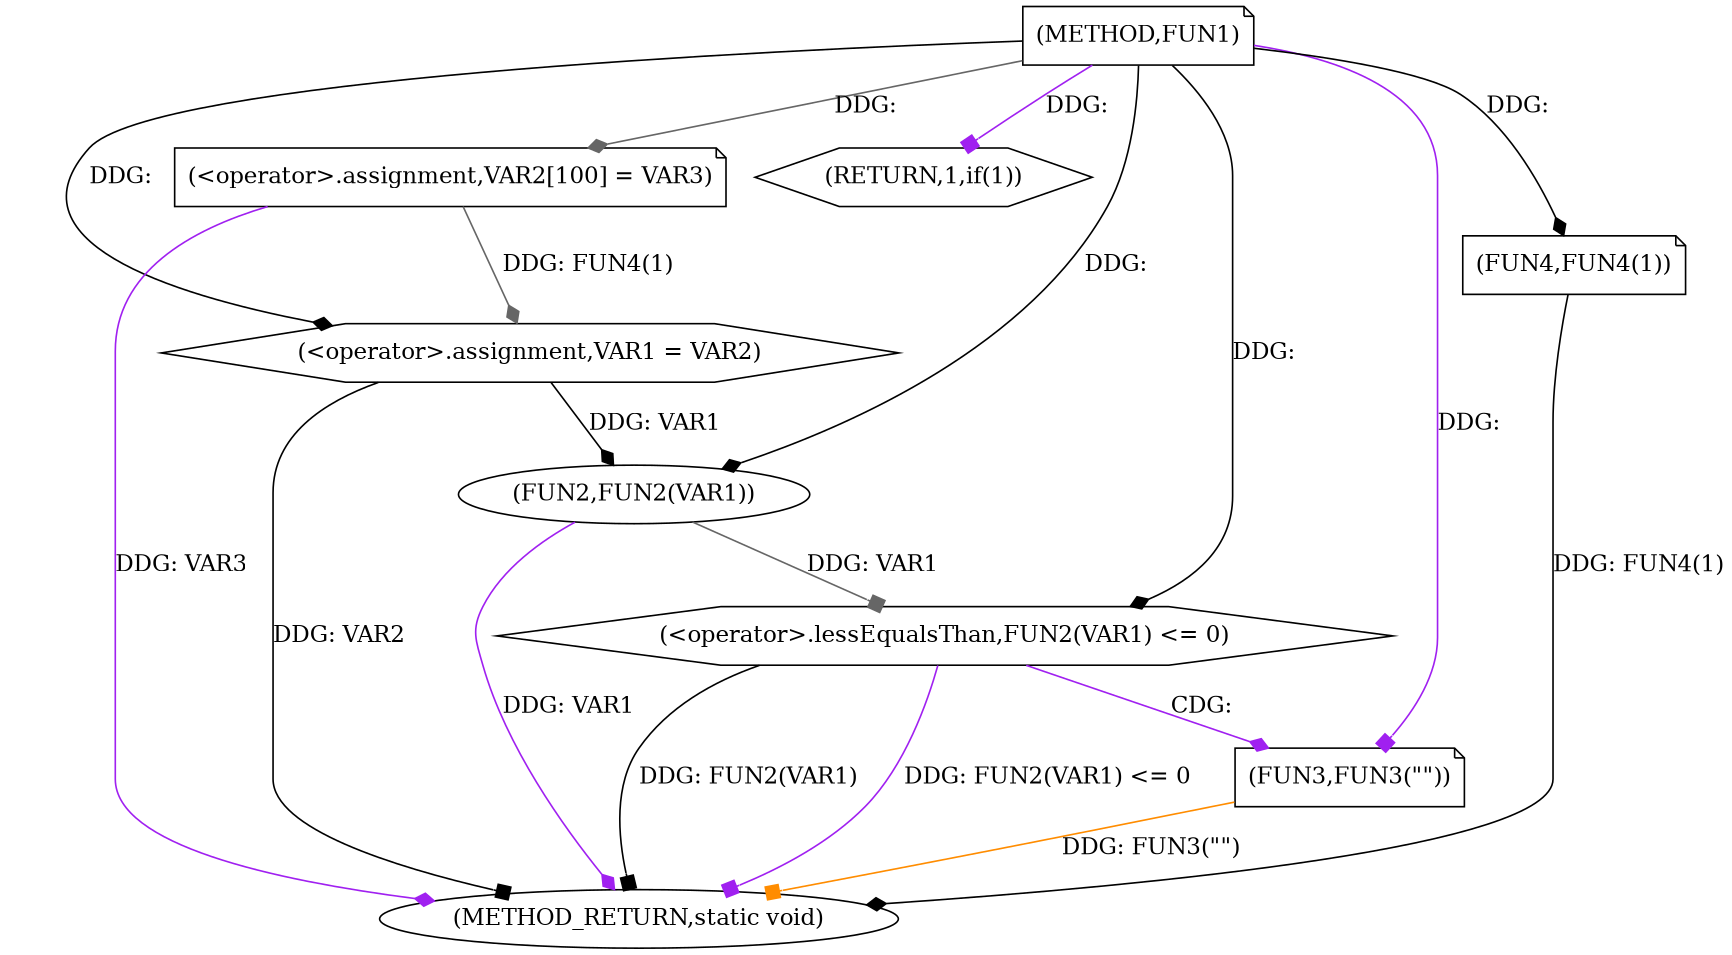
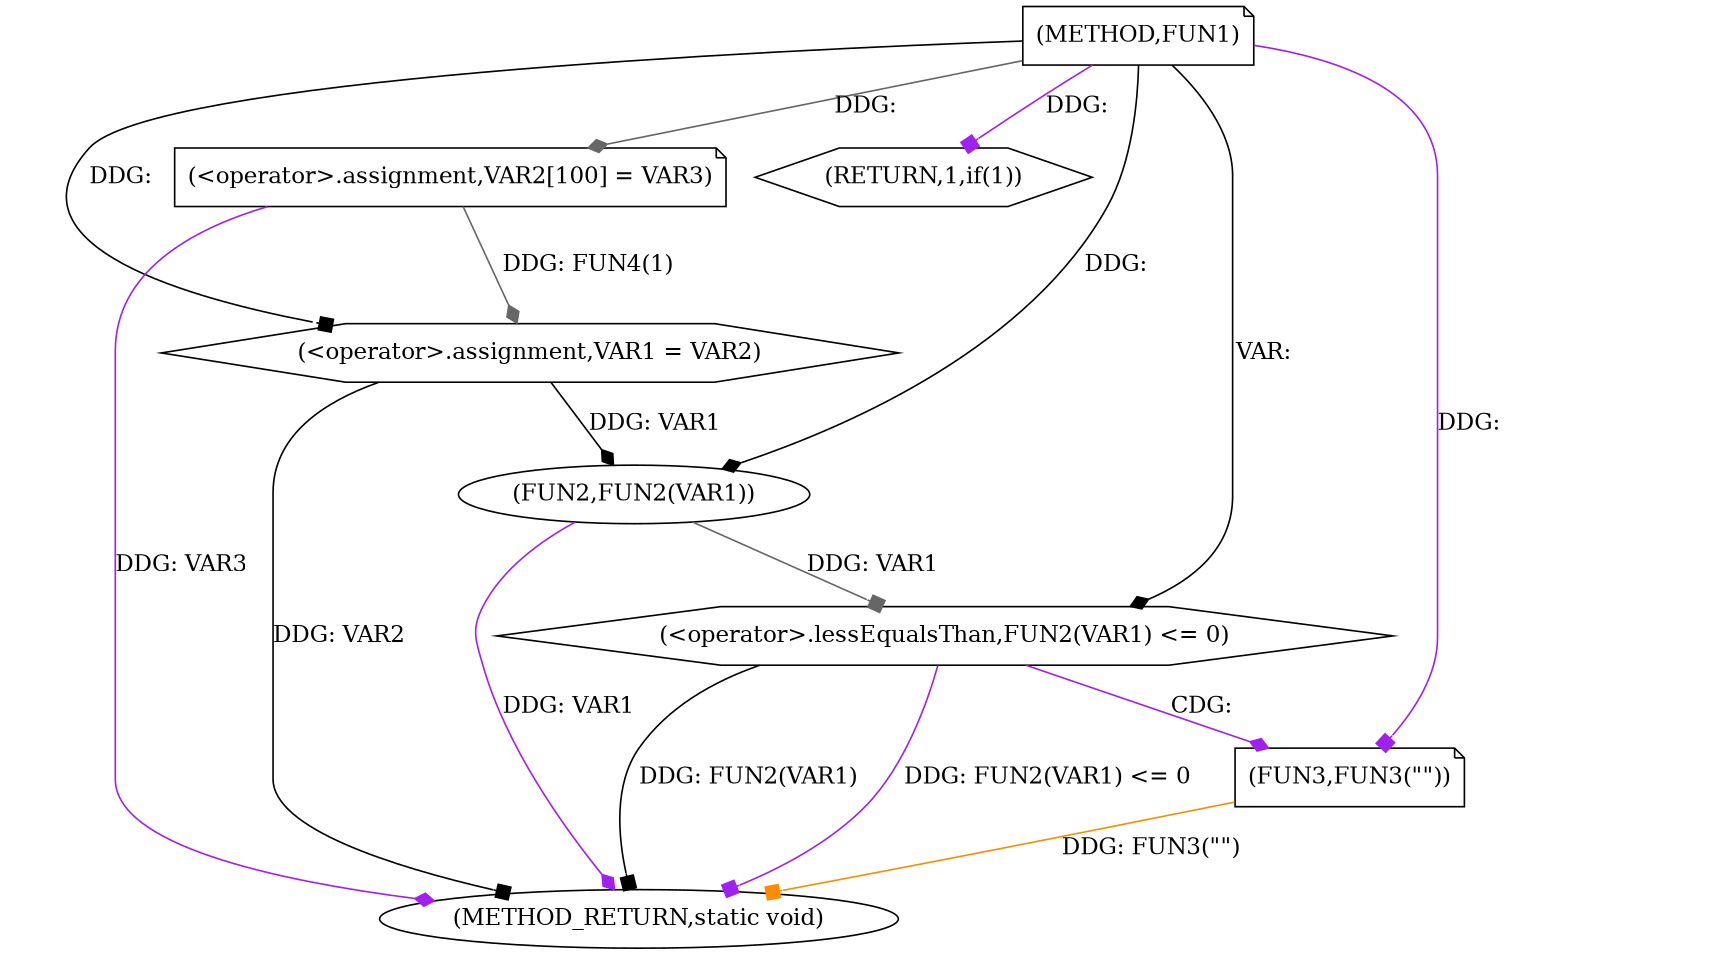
edge "(METHOD,FUN1)" -> "(<operator>.assignment,VAR1 = VAR2)": arrowhead diamond -> box
node "(FUN4,FUN4(1))": removed
edge "(METHOD,FUN1)" -> "(<operator>.lessEqualsThan,FUN2(VAR1) <= 0)": label "DDG: " -> "VAR: "
